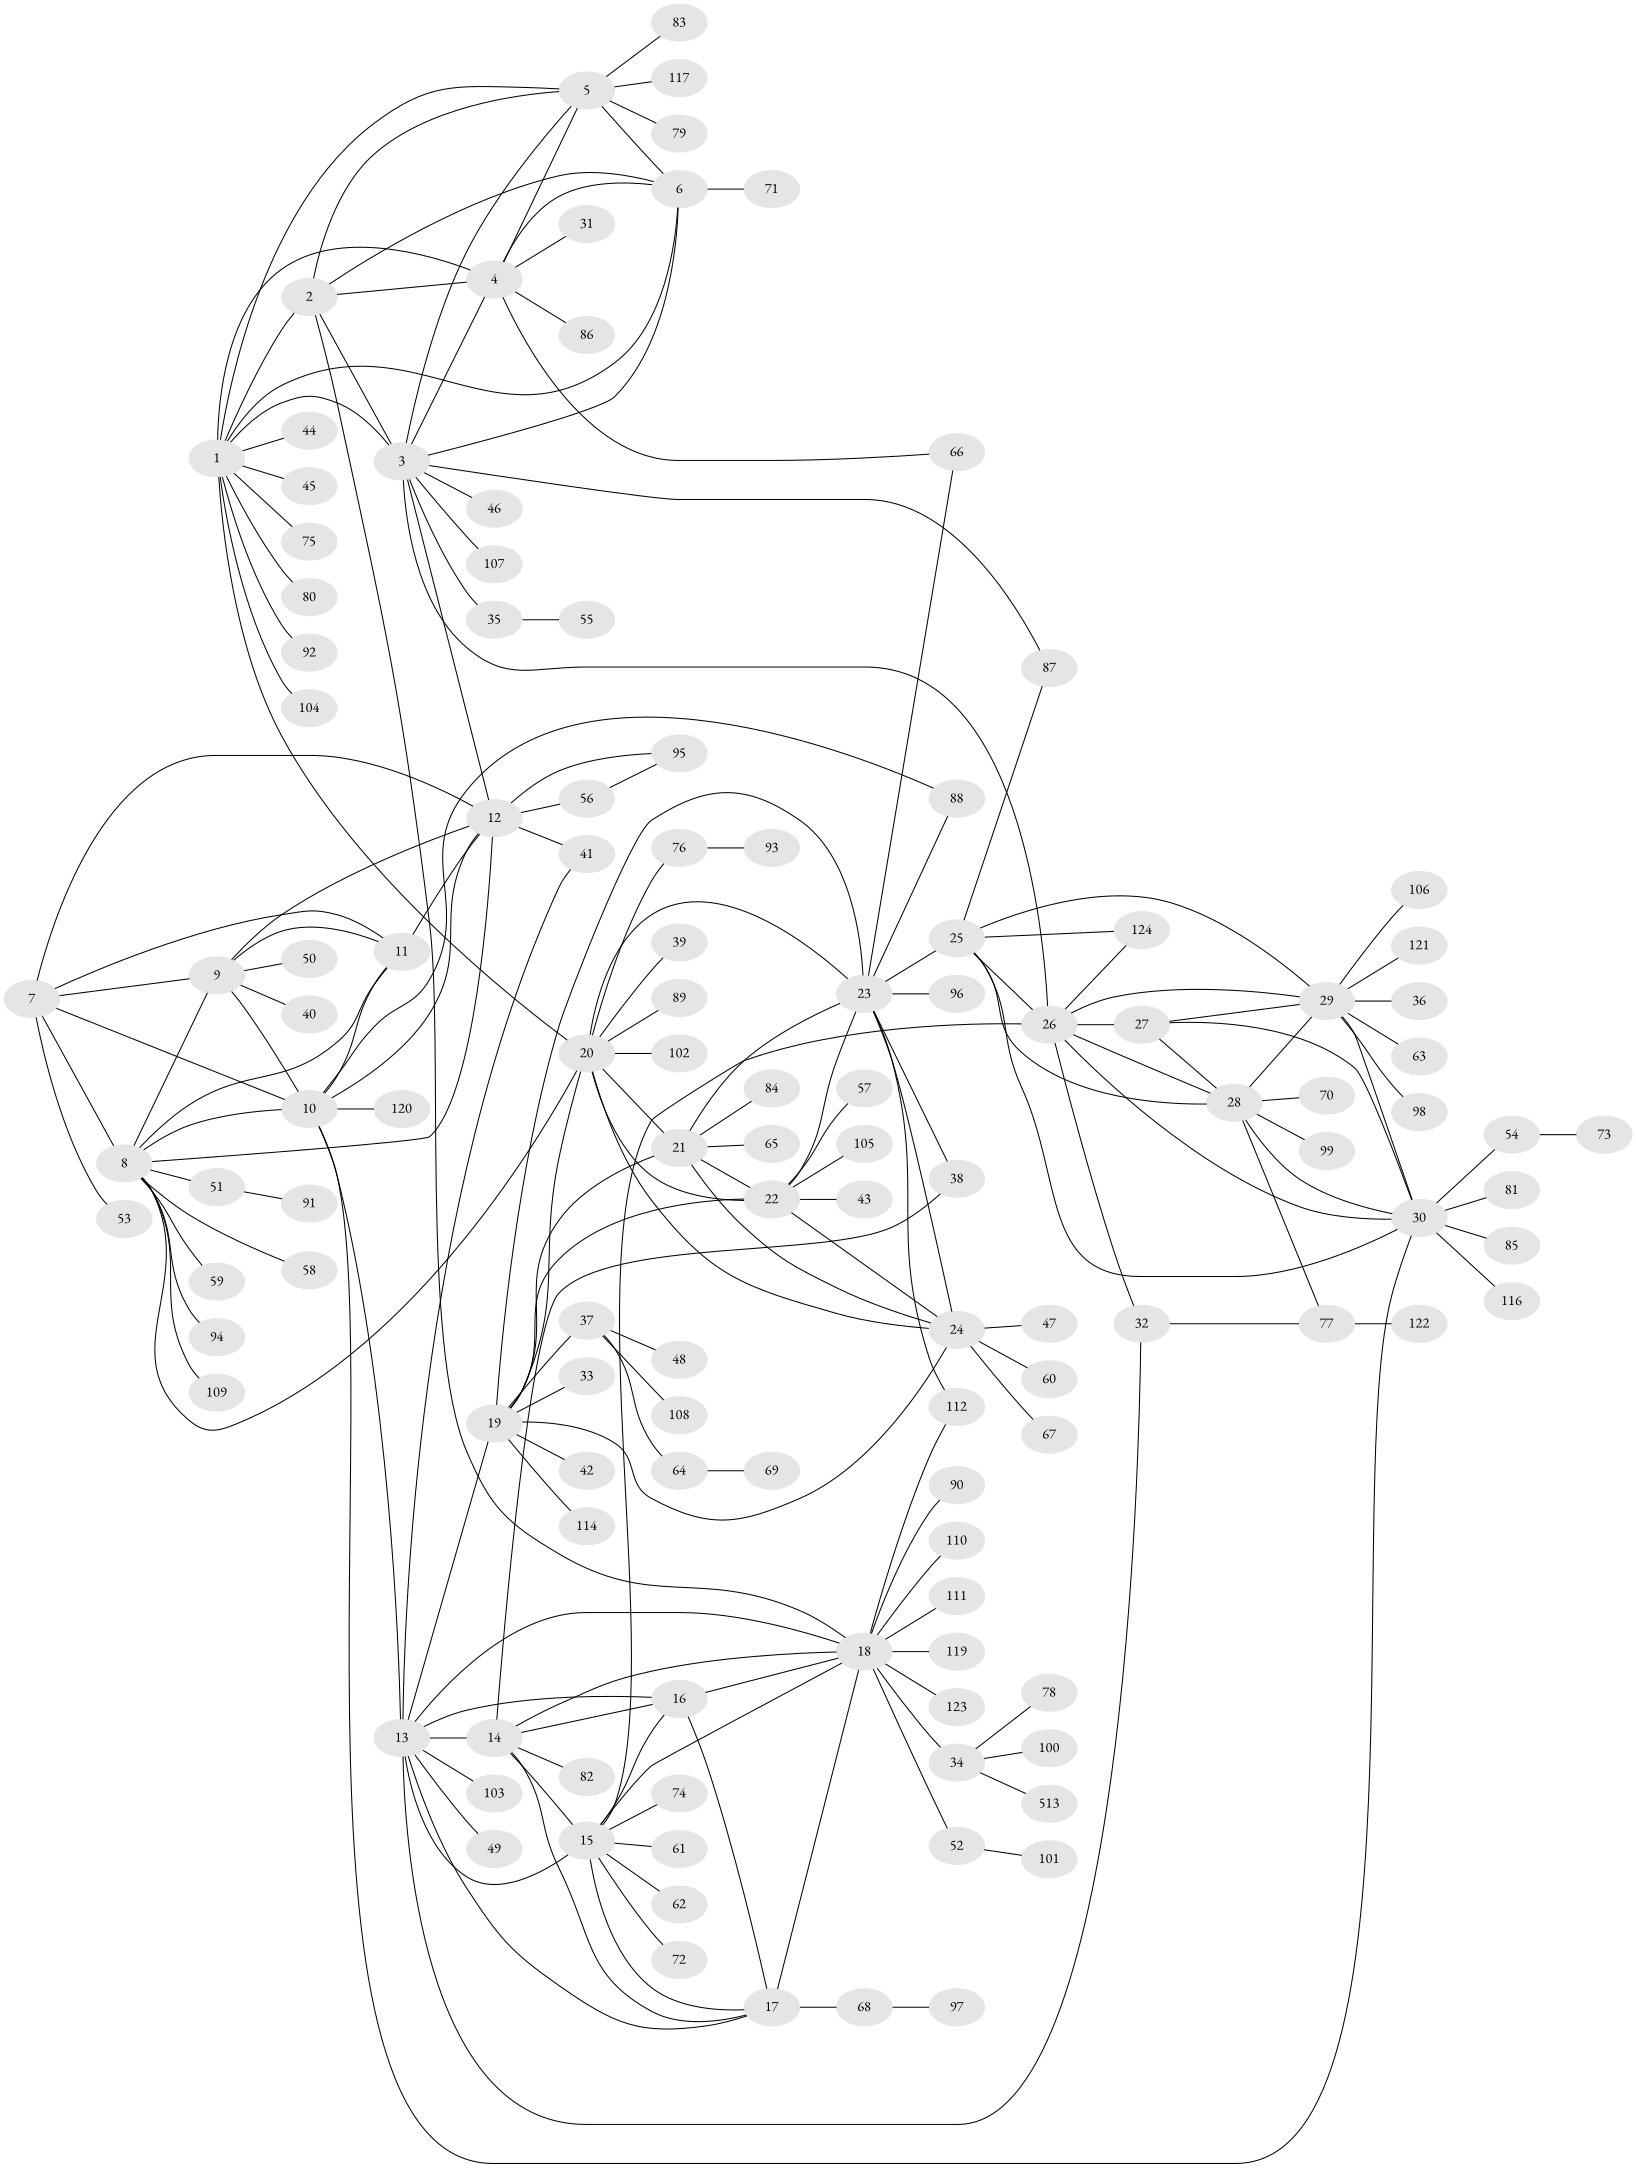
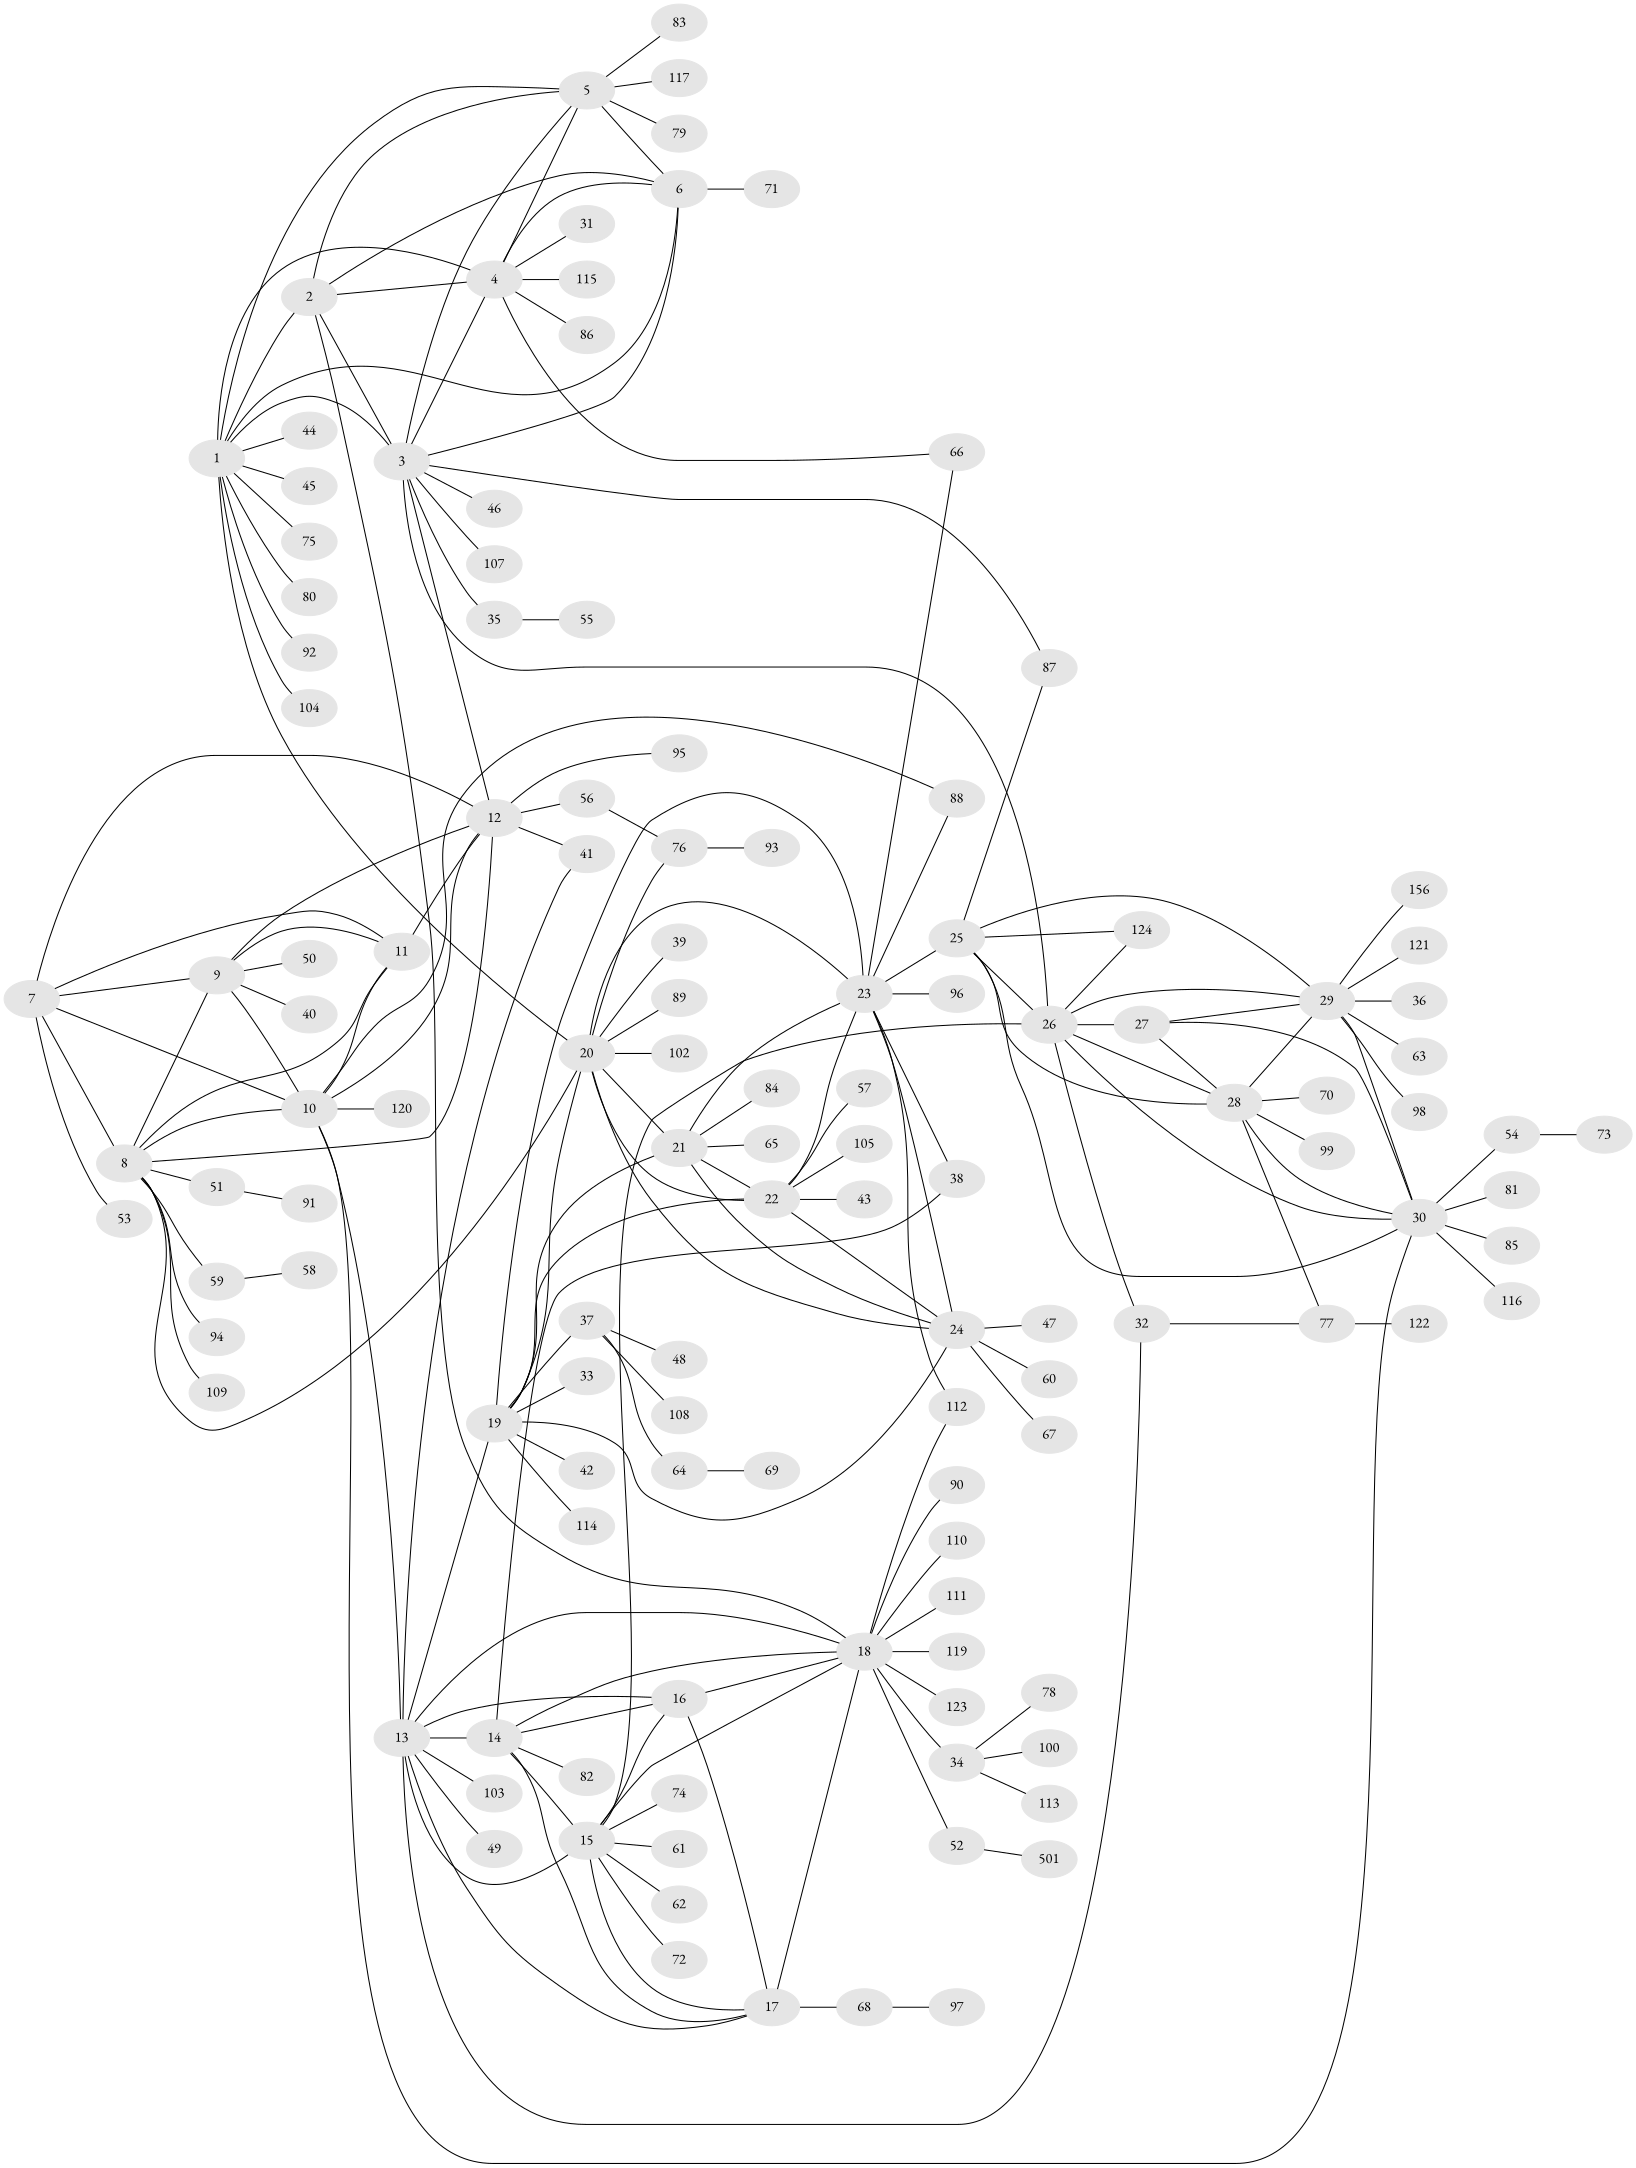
node "115": added
edge "95" -- "56": now "76" -- "56"
node "106": label "106" -> "156"
edge "8" -- "58": now "59" -- "58"
node "513": label "513" -> "113"
node "101": label "101" -> "501"
